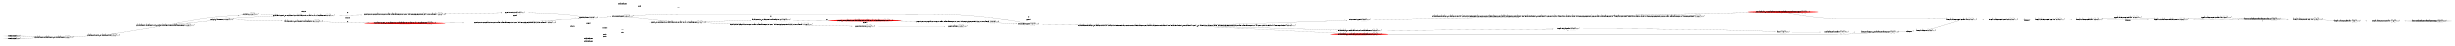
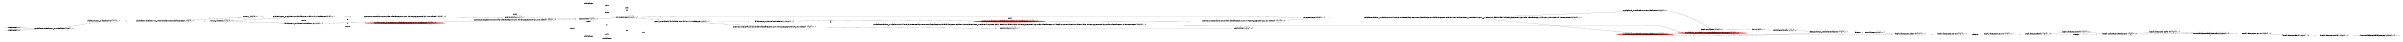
node "results.consumeResult(queryResult)@@@22@@@['0', '1', '0']": removed
